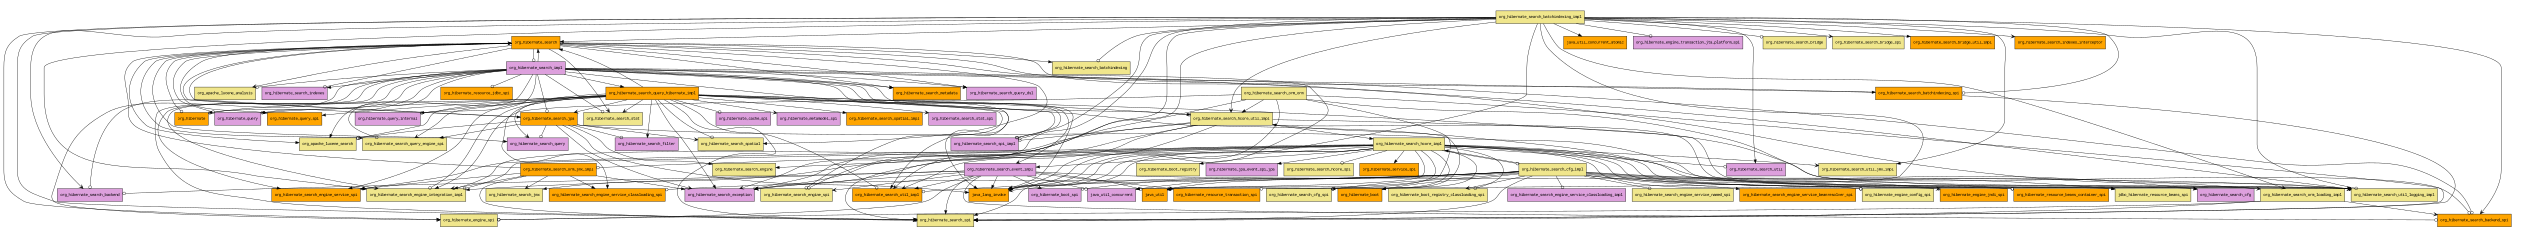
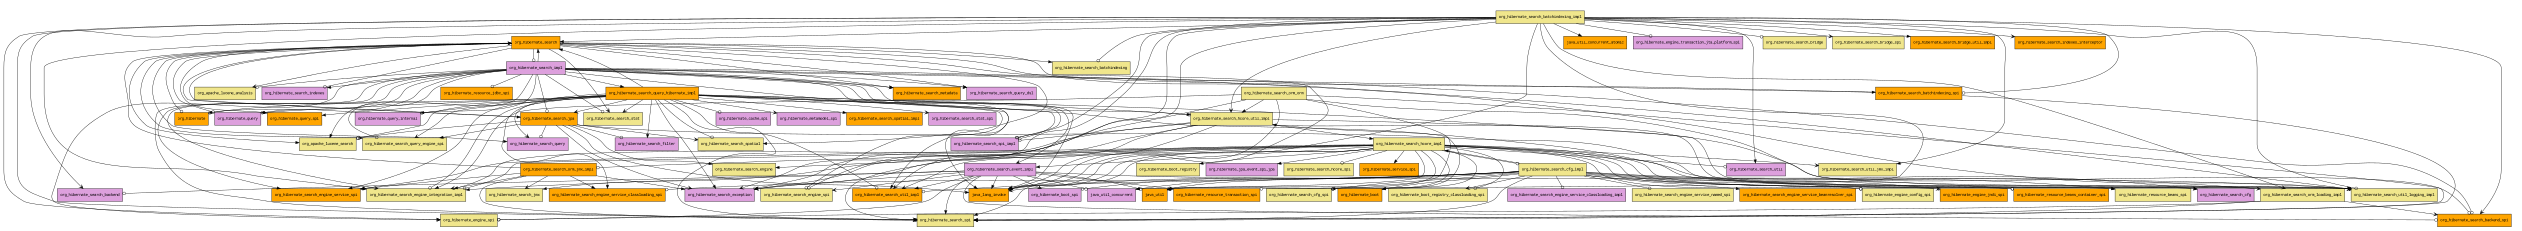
edge "org_hibernate_search_impl" -> "org_hibernate_search_backend": removed
node "jdbc_hibernate_resource_beans_spi": label "jdbc_hibernate_resource_beans_spi" -> "org_hibernate_resource_beans_spi"
